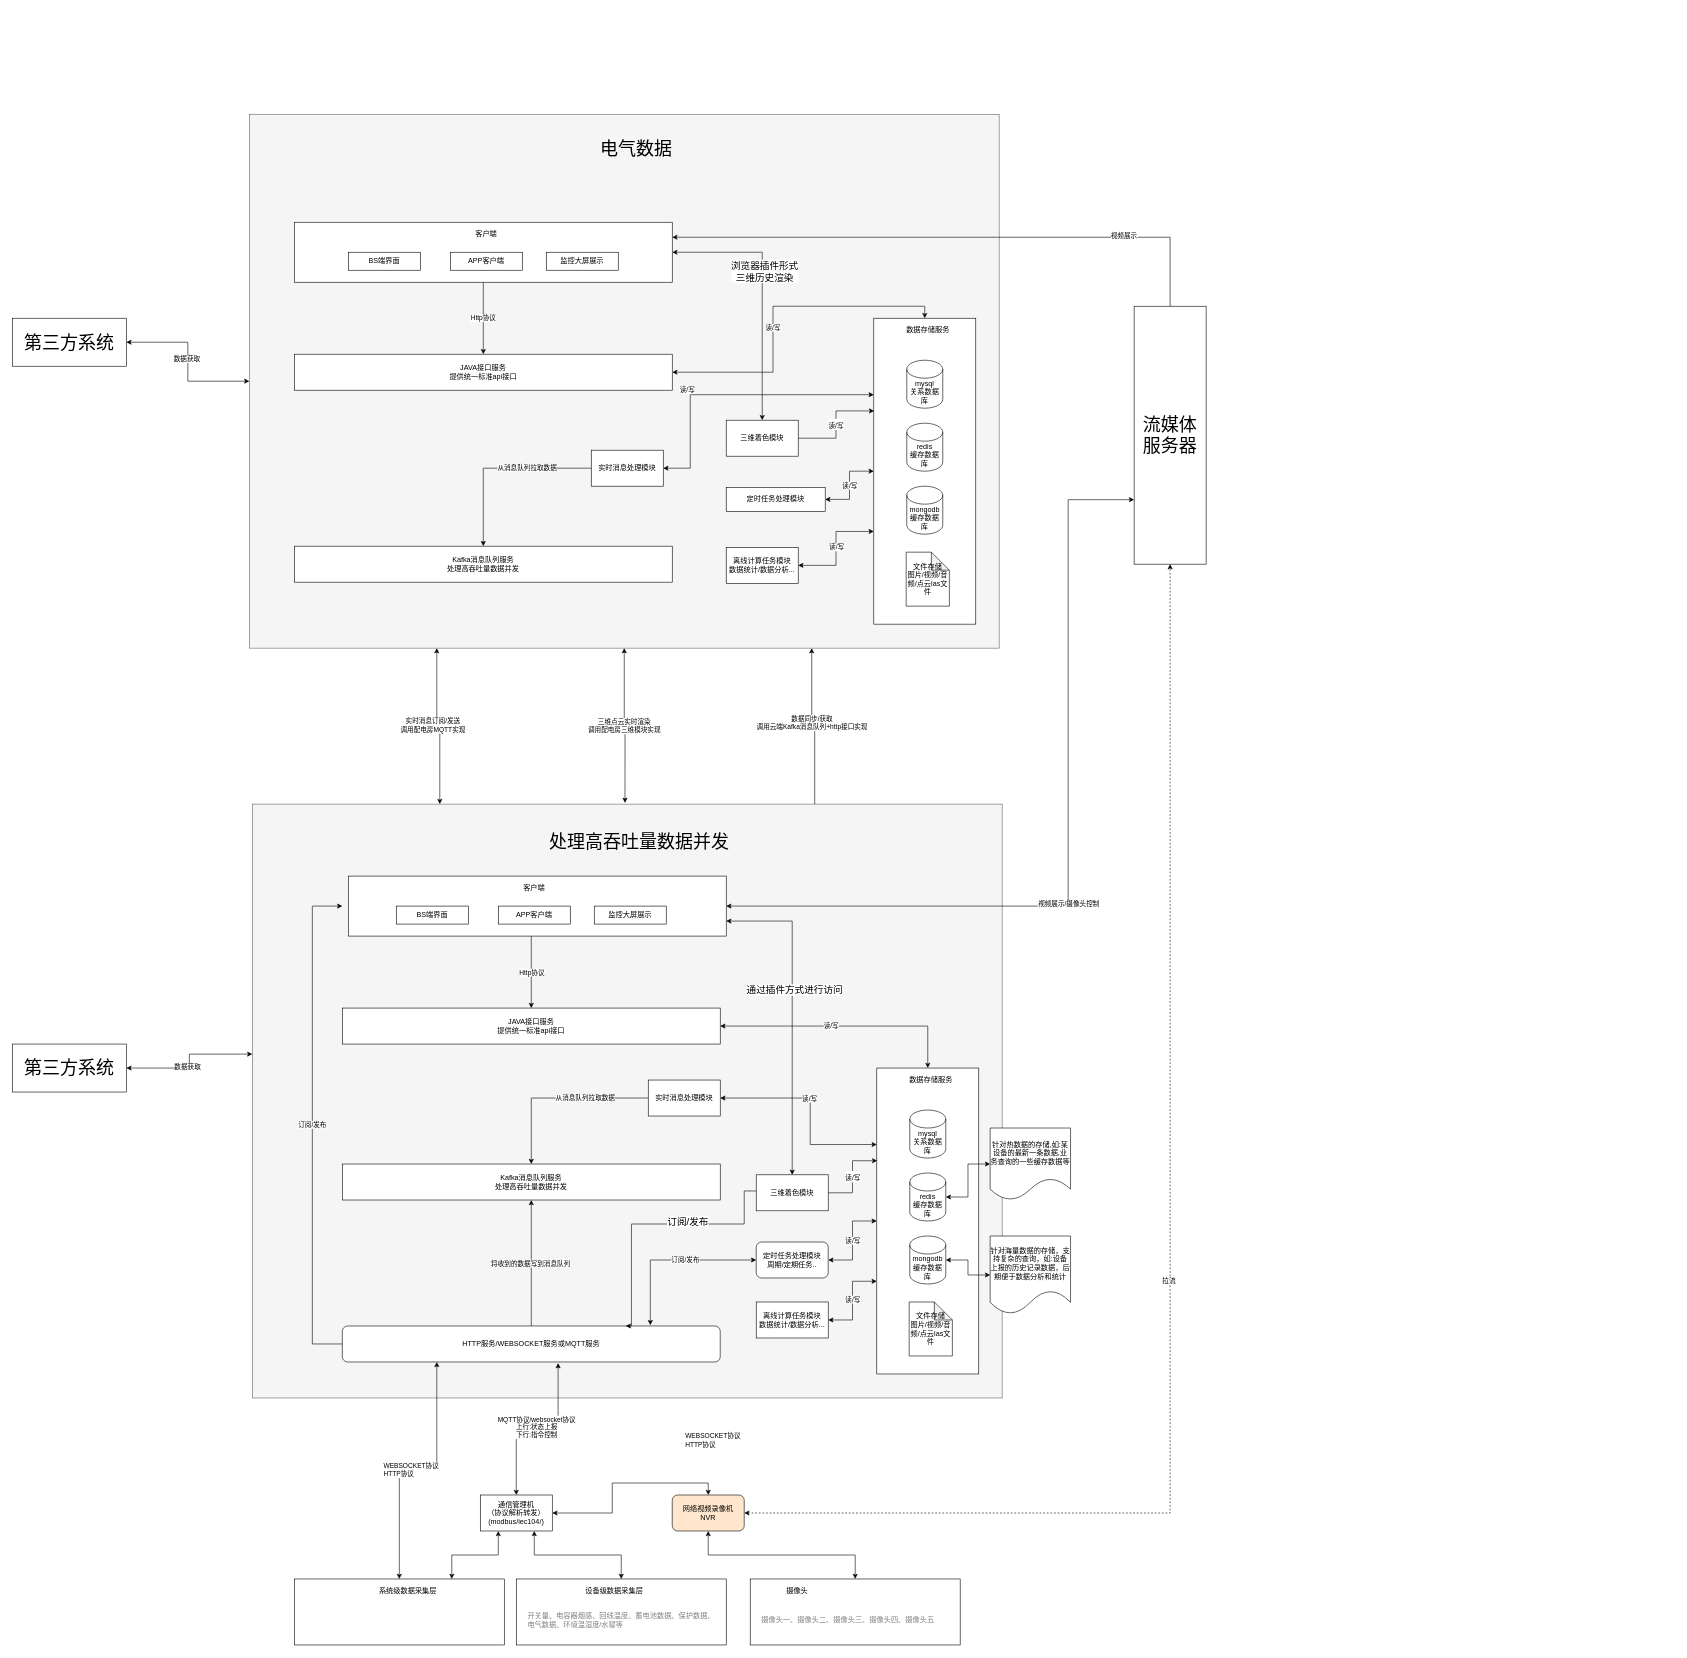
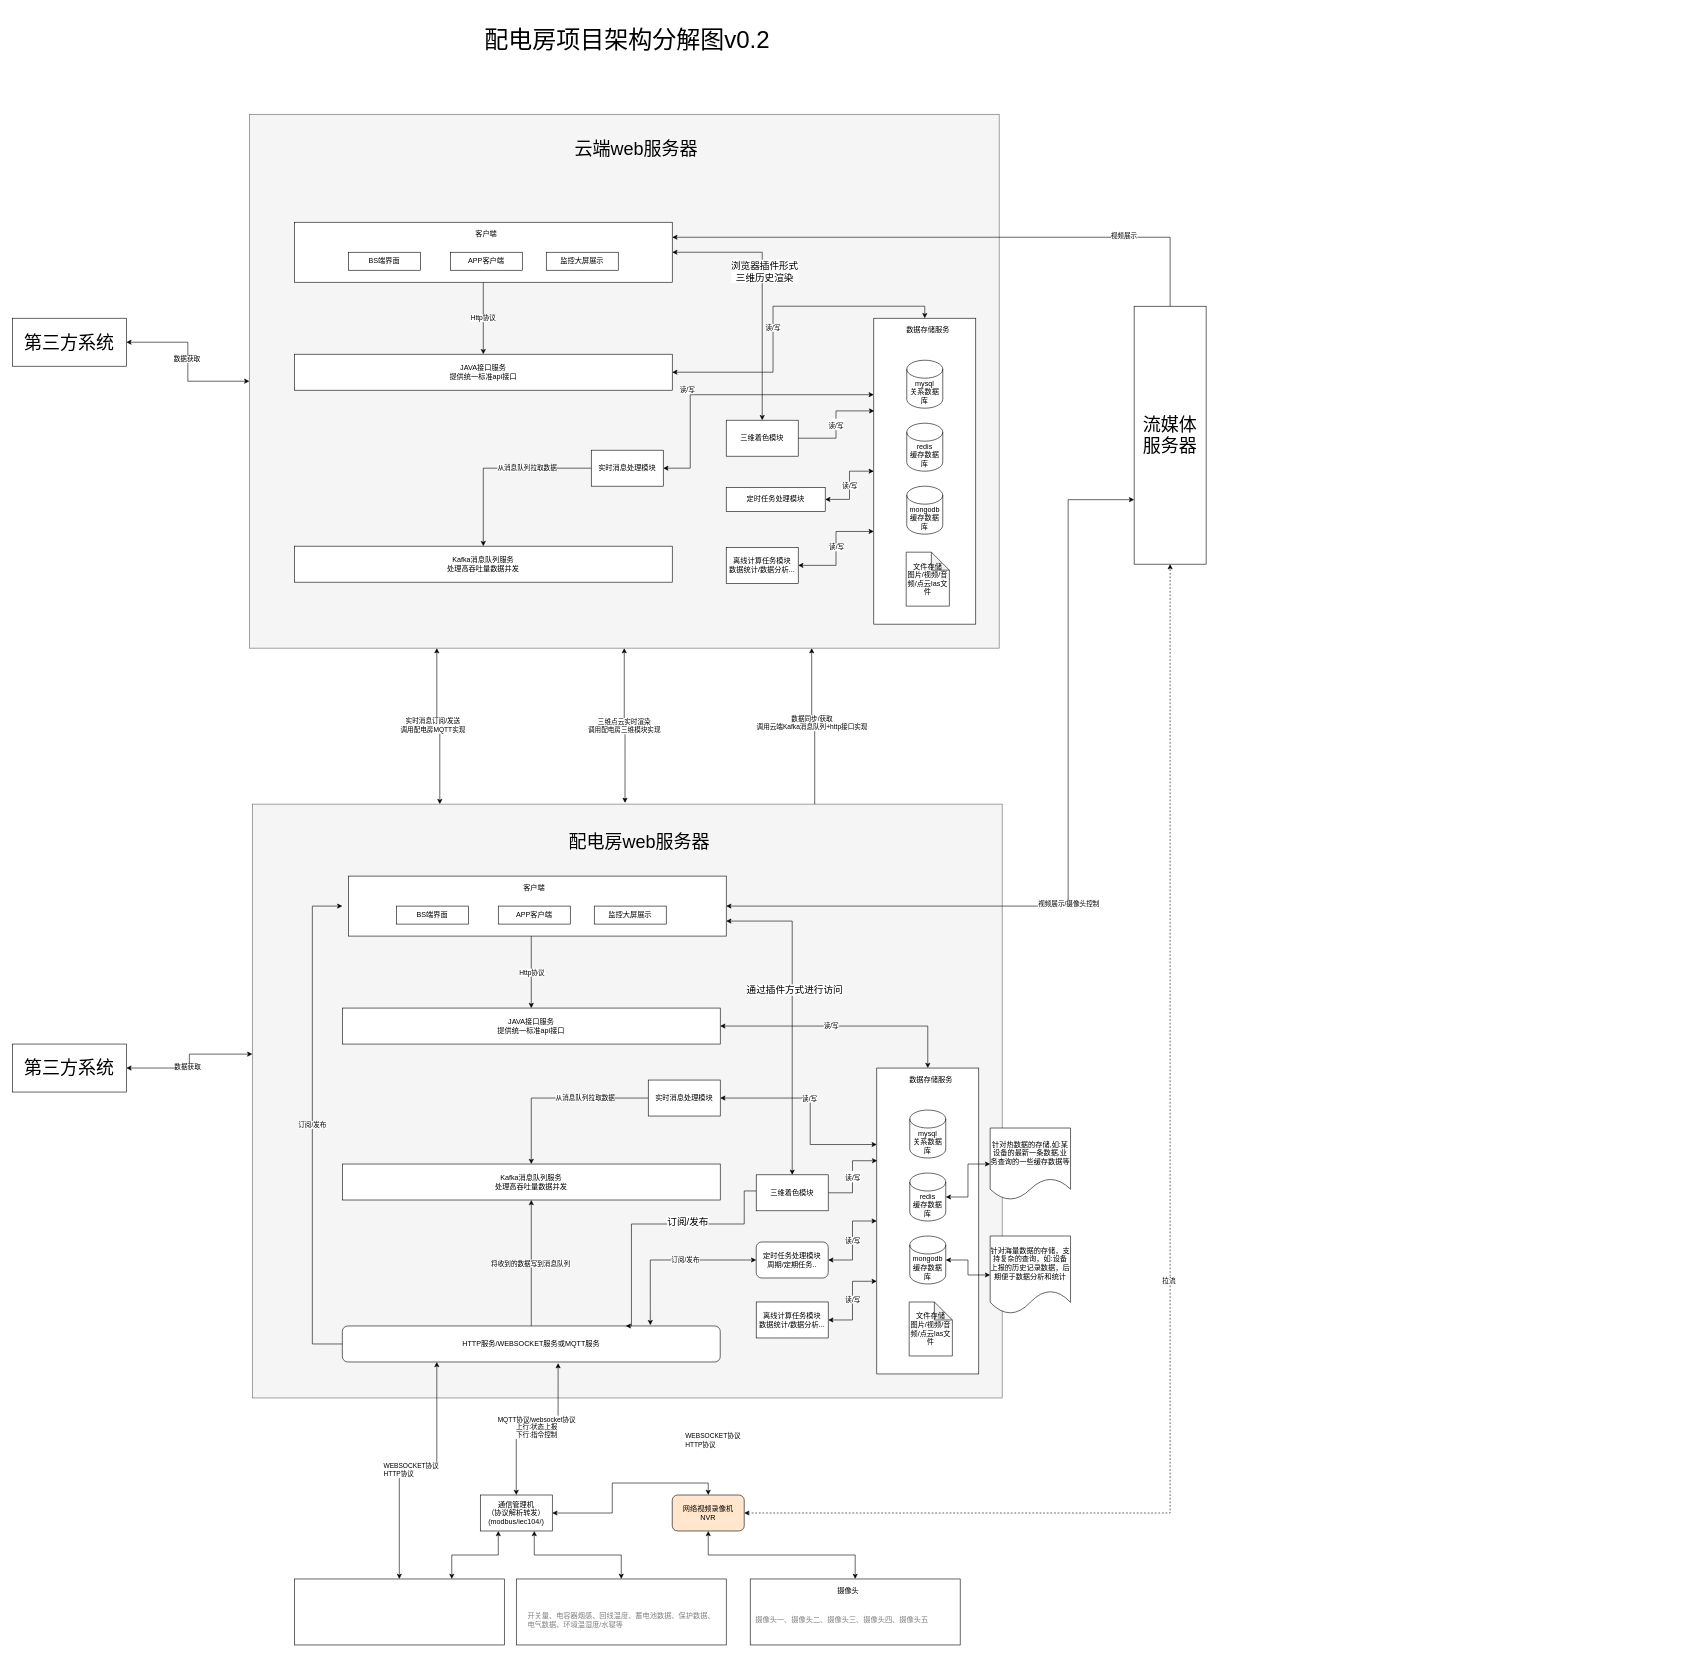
node "配电房项目架构分解图v0.2": added
node "电气数据": label "电气数据" -> "云端web服务器"
node "处理高吞吐量数据并发": label "处理高吞吐量数据并发" -> "配电房web服务器"
node "系统级数据采集层": removed
node "设备级数据采集层": removed
node "摄像头": moved (797, 1591) -> (848, 1591)
node "摄像头一、摄像头二、摄像头三、摄像头四、摄像头五": moved (857, 1620) -> (851, 1620)
